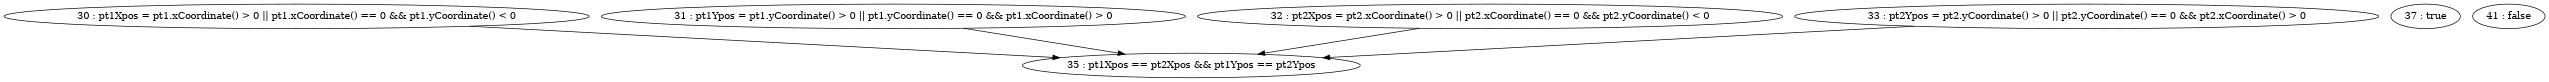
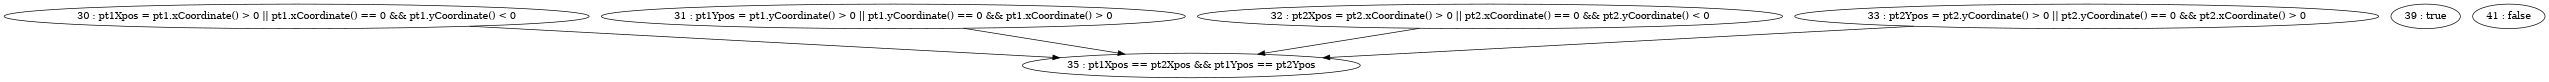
node "37 : true": label "37 : true" -> "39 : true"
